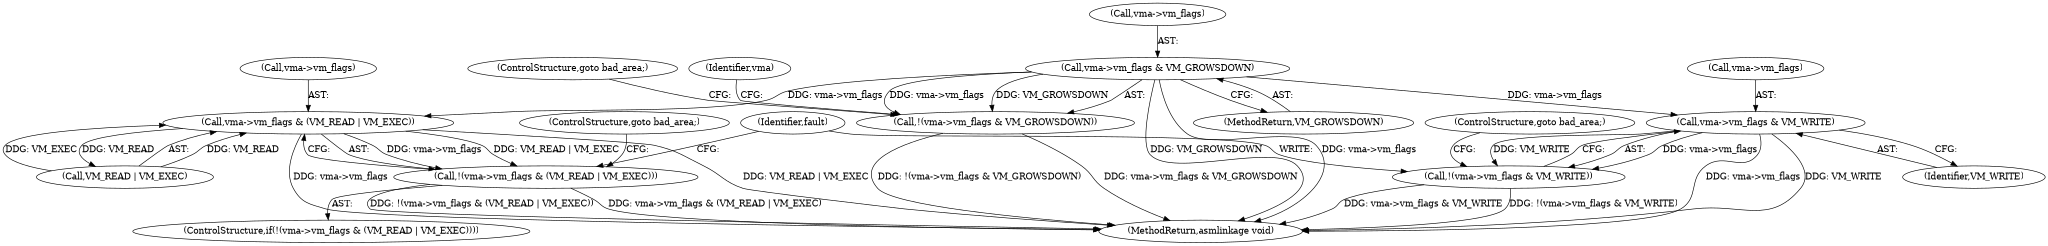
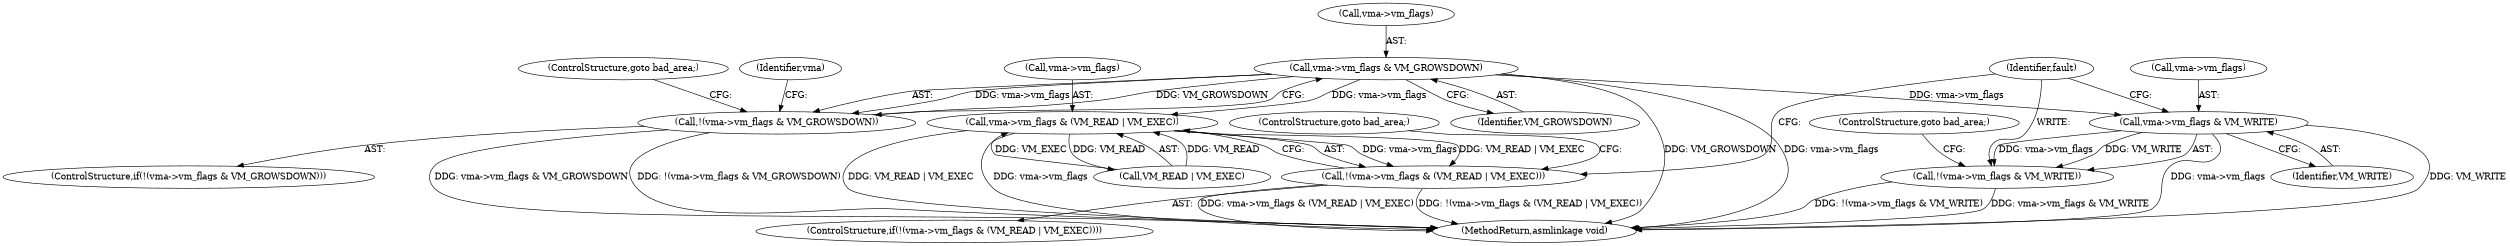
edge "(Call,!(vma->vm_flags & VM_GROWSDOWN))" -> "(Call,vma->vm_flags & VM_GROWSDOWN)": added, label "CFG:"
node "(MethodReturn,VM_GROWSDOWN)": label "(MethodReturn,VM_GROWSDOWN)" -> "(Identifier,VM_GROWSDOWN)"
edge "(Call,!(vma->vm_flags & VM_WRITE))" -> "(Call,vma->vm_flags & VM_WRITE)": now "(Identifier,fault)" -> "(Call,vma->vm_flags & VM_WRITE)"
node "(ControlStructure,if(!(vma->vm_flags & VM_GROWSDOWN)))": added
